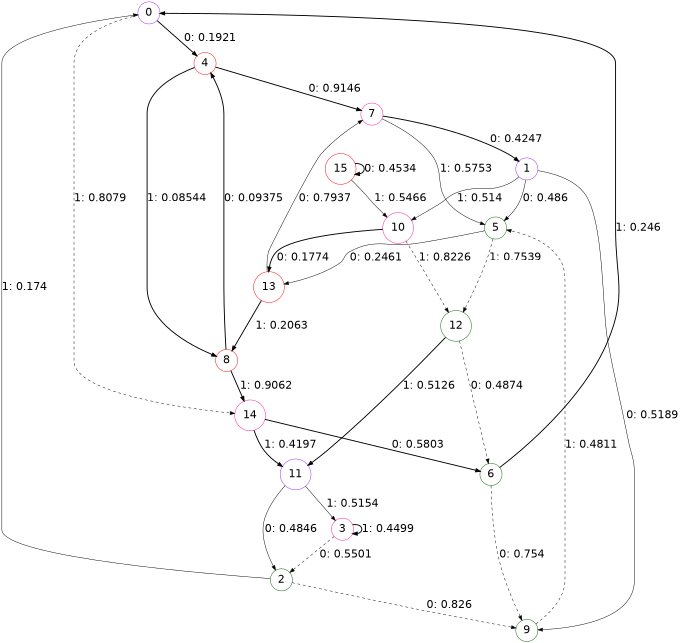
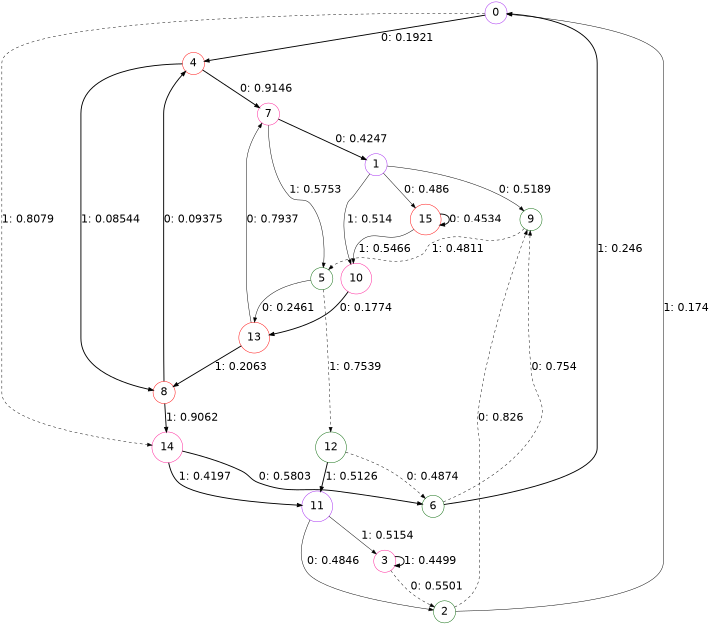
edge "1" -> "5": now "1" -> "15"
edge "10" -> "12": removed, label "1: 0.8226"
